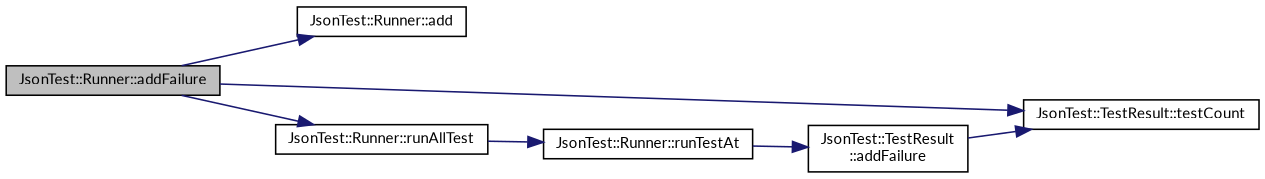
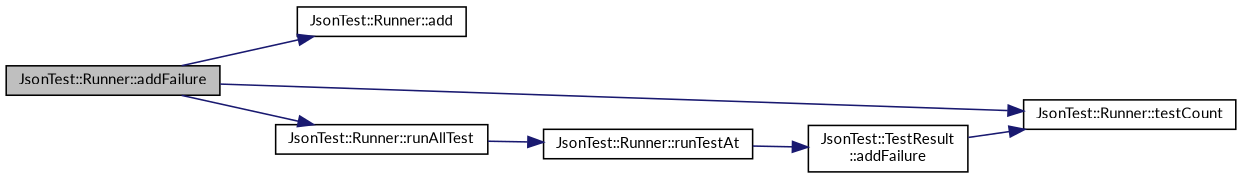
node "JsonTest::TestResult::testCount": label "JsonTest::TestResult::testCount" -> "JsonTest::Runner::testCount"
